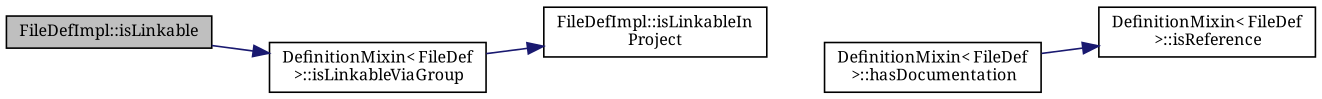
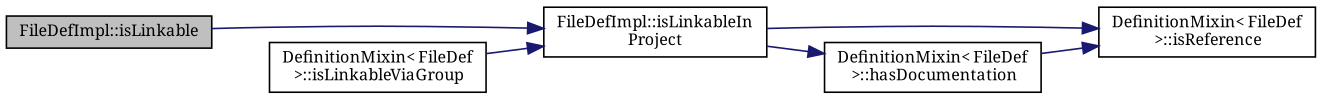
edge "FileDefImpl::isLinkableIn Project" -> "DefinitionMixin< FileDef >::isReference": added
edge "FileDefImpl::isLinkable" -> "DefinitionMixin< FileDef >::isLinkableViaGroup": now "FileDefImpl::isLinkable" -> "FileDefImpl::isLinkableIn Project"
edge "FileDefImpl::isLinkableIn Project" -> "DefinitionMixin< FileDef >::hasDocumentation": added
